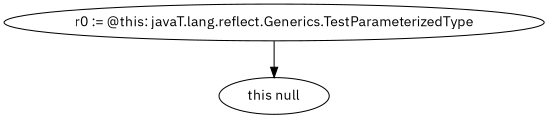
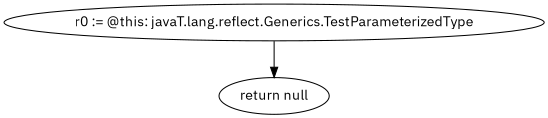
node "this null": label "this null" -> "return null"
